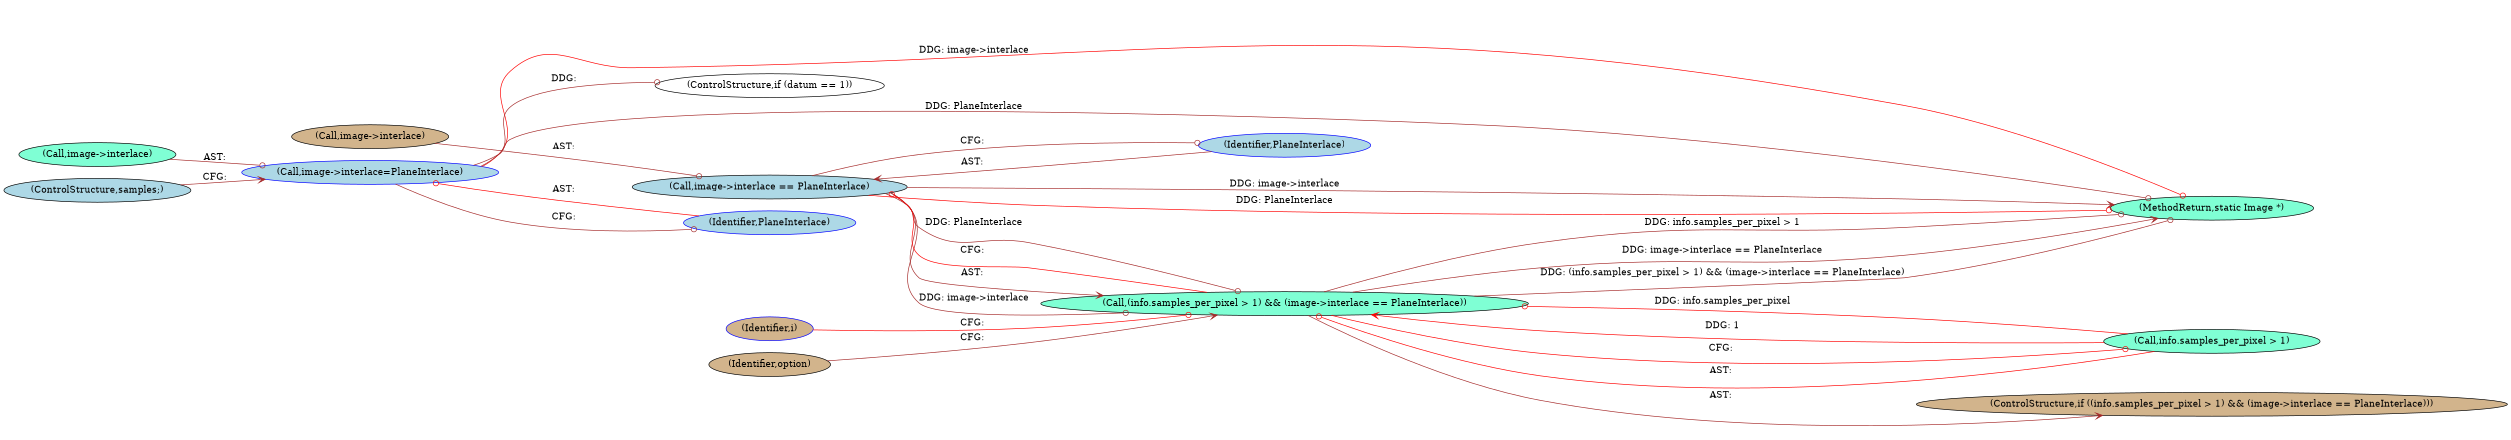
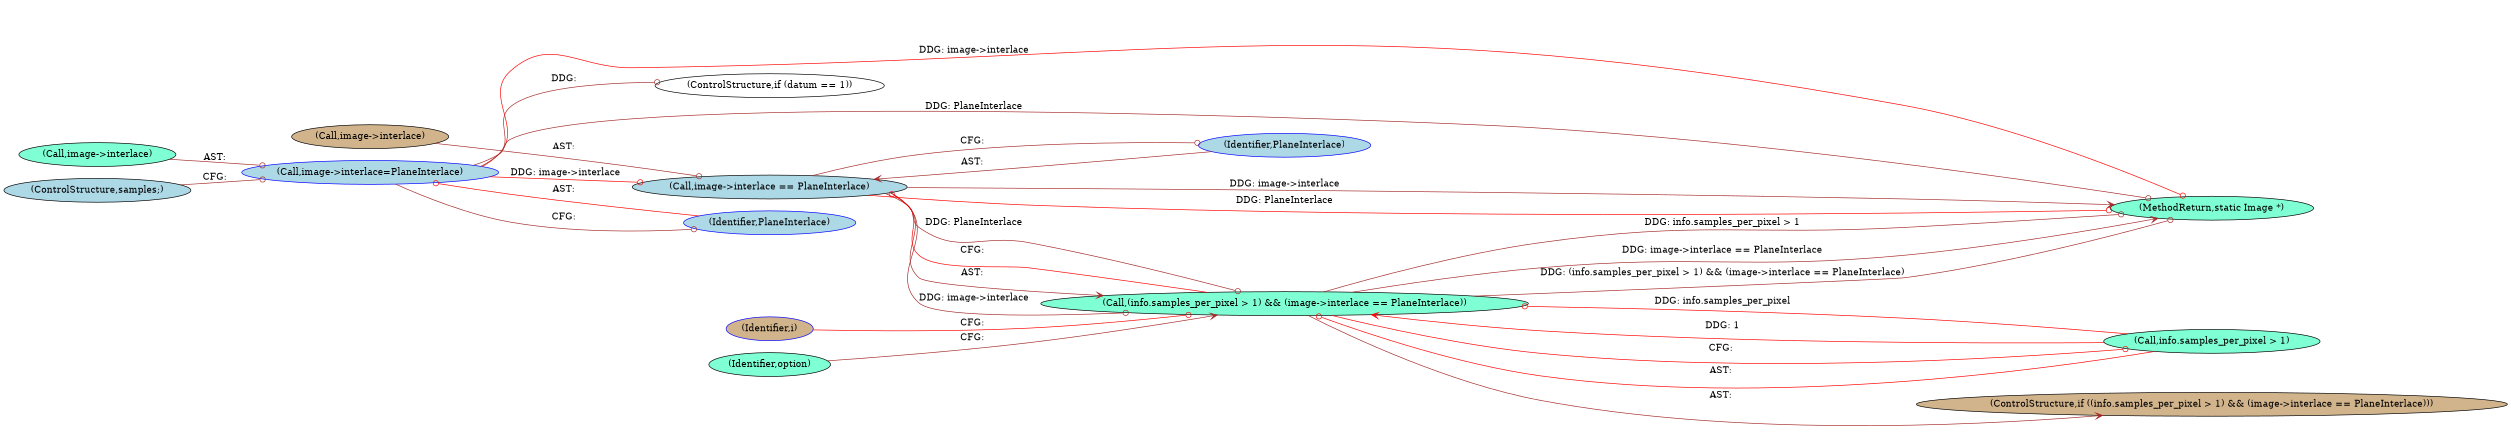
edge "(Call,image->interlace=PlaneInterlace)" -> "(Call,image->interlace == PlaneInterlace)": added, label "DDG: image->interlace"
edge "(ControlStructure,samples;)" -> "(Call,image->interlace=PlaneInterlace)": arrowhead vee -> odot
node "(Identifier,option)": fillcolor tan -> aquamarine
